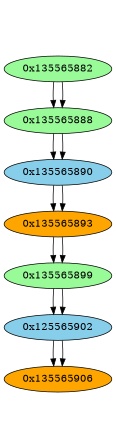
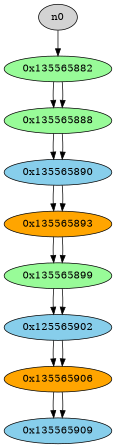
node "n0": added
node "0x135565909": added
